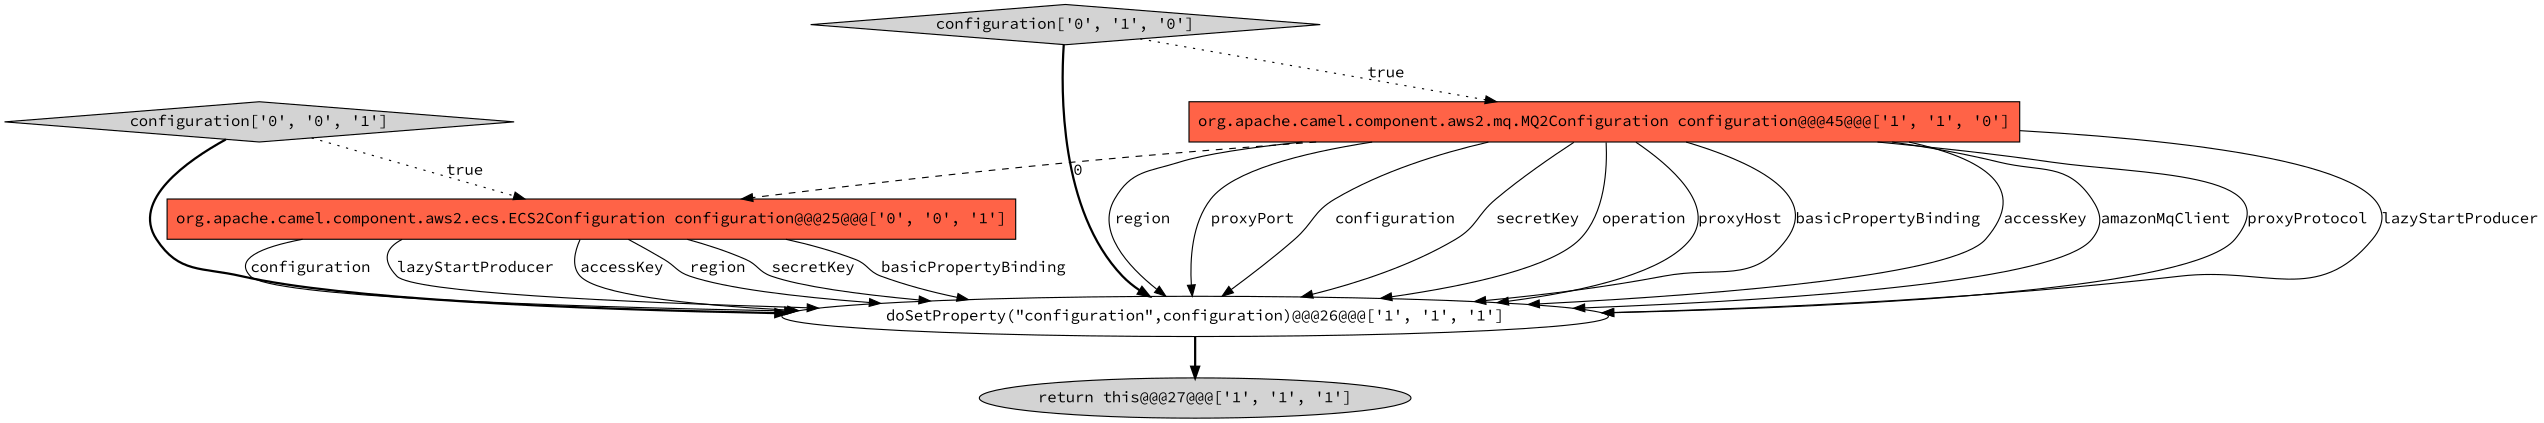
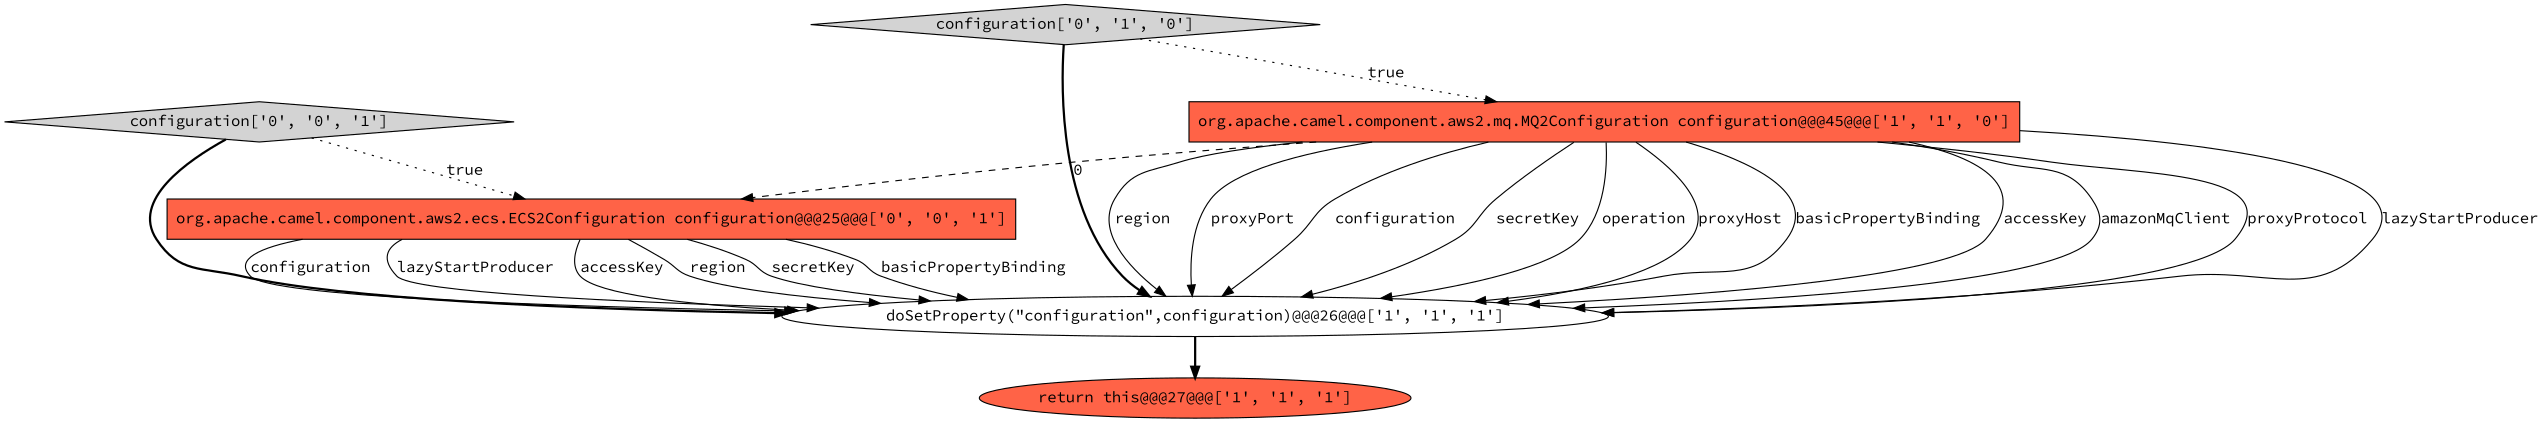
node "return this@@@27@@@['1', '1', '1']": fillcolor lightgray -> tomato
